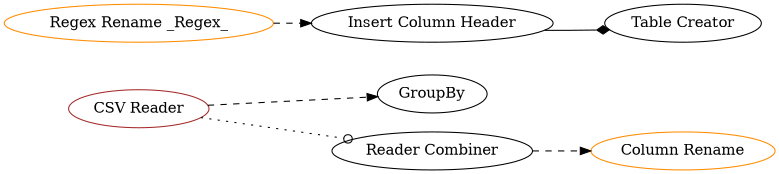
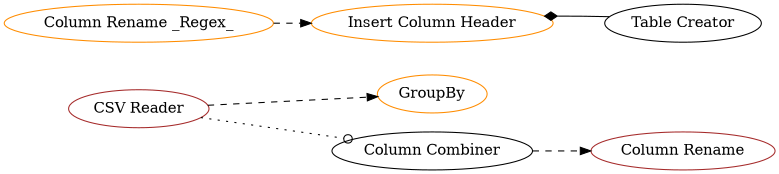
node "Regex Rename _Regex_": label "Regex Rename _Regex_" -> "Column Rename _Regex_"
node "Insert Column Header": color black -> darkorange
edge "Insert Column Header" -> "Table Creator": reversed
node "GroupBy": color black -> darkorange
node "Reader Combiner": label "Reader Combiner" -> "Column Combiner"
node "Column Rename": color darkorange -> brown
